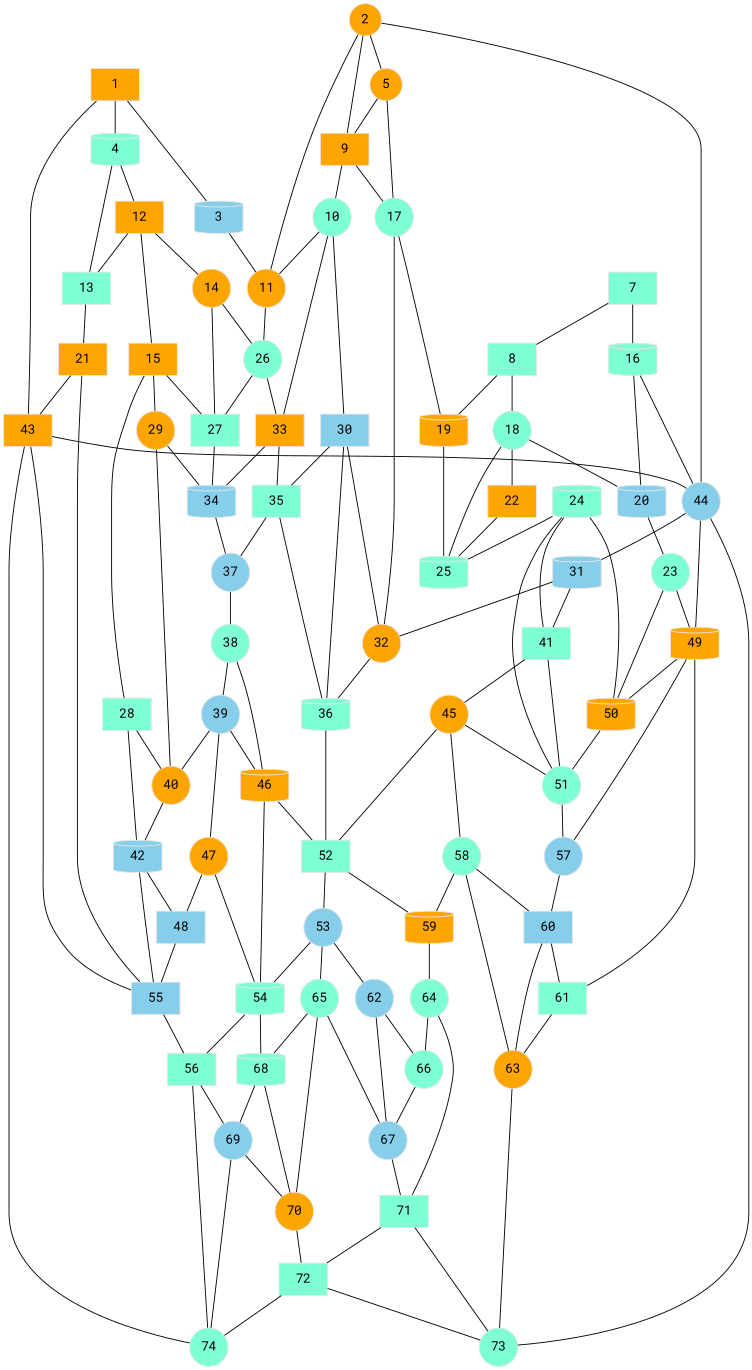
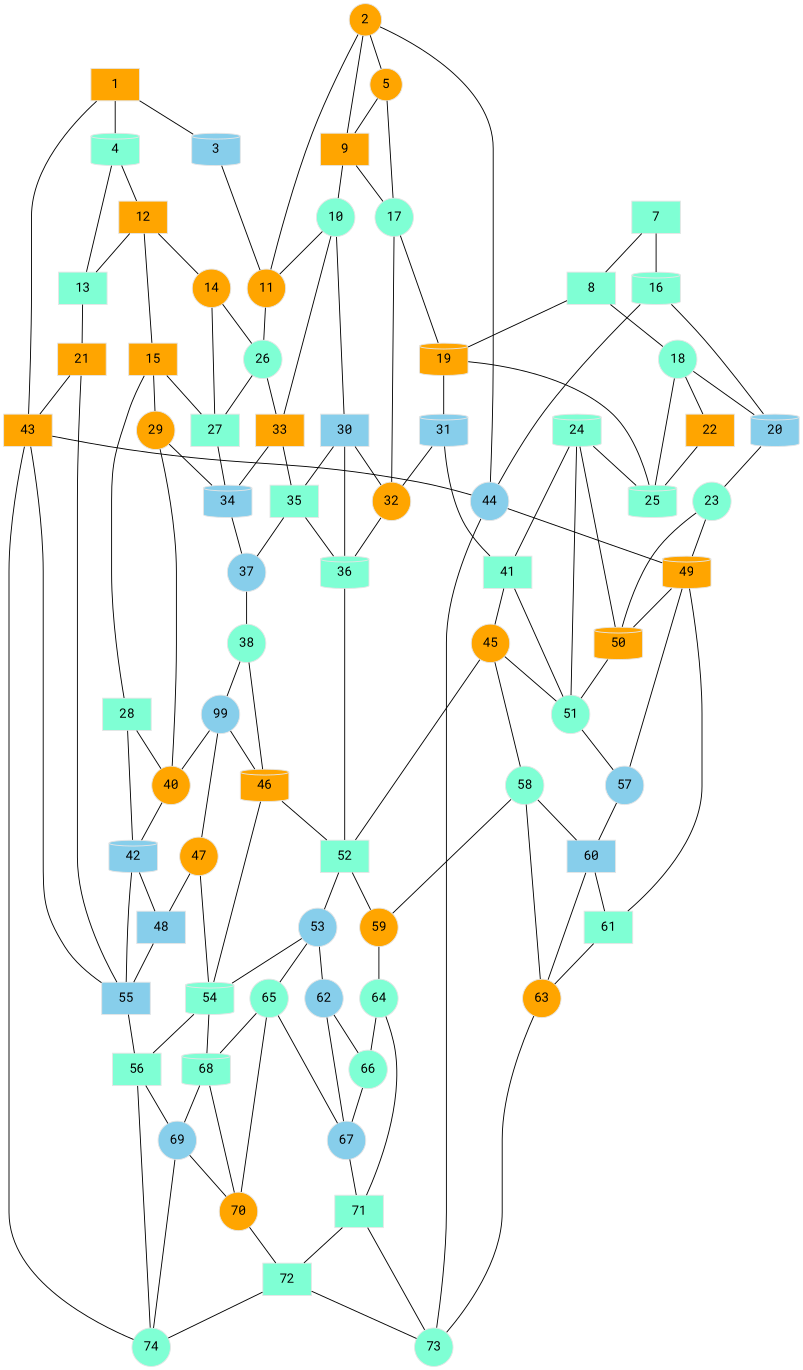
edge "44" -- "31": now "19" -- "31"
node "39": label "39" -> "99"
node "59": shape cylinder -> circle
